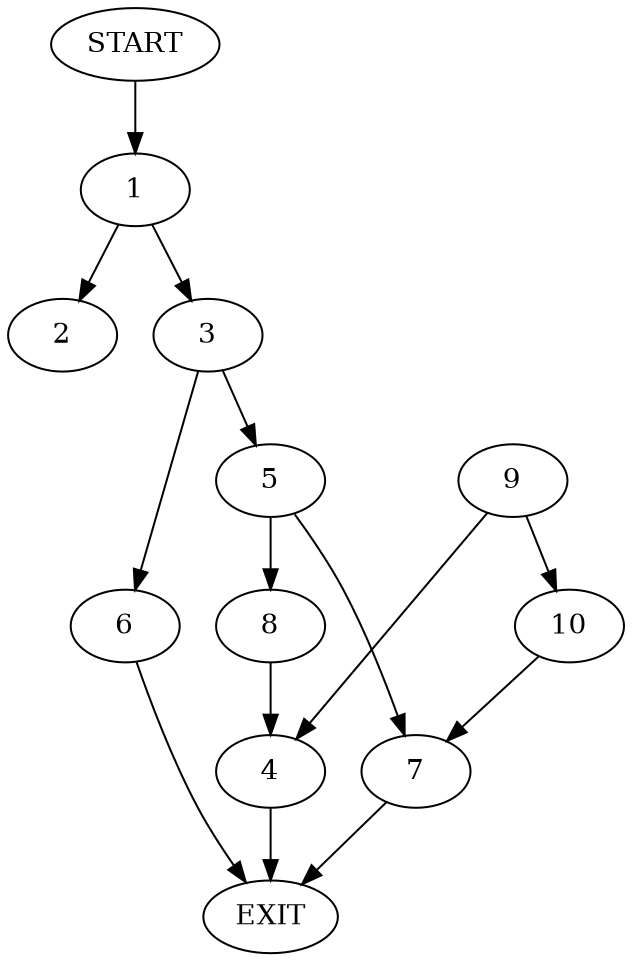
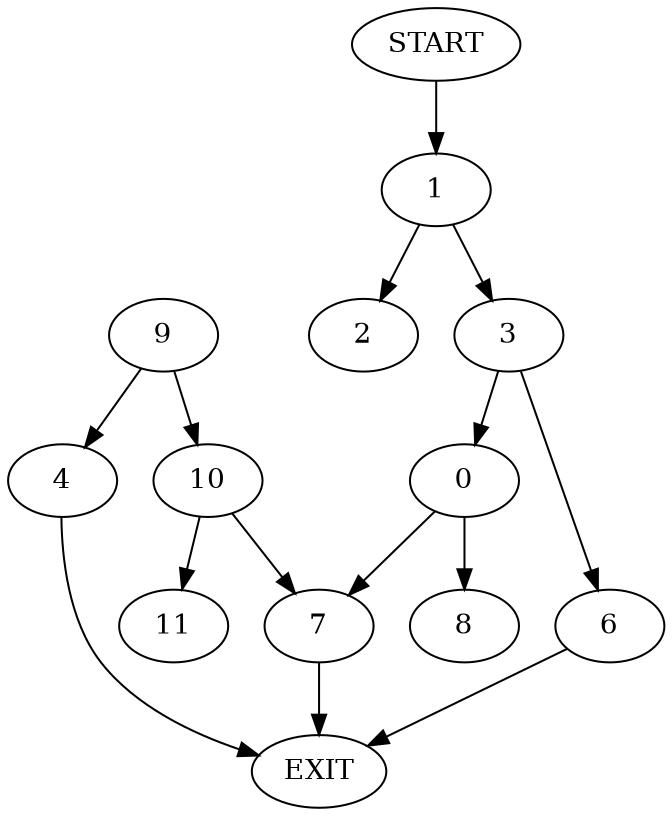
node "5": label "5" -> "0"
node "11": added
edge "8" -> "4": removed
